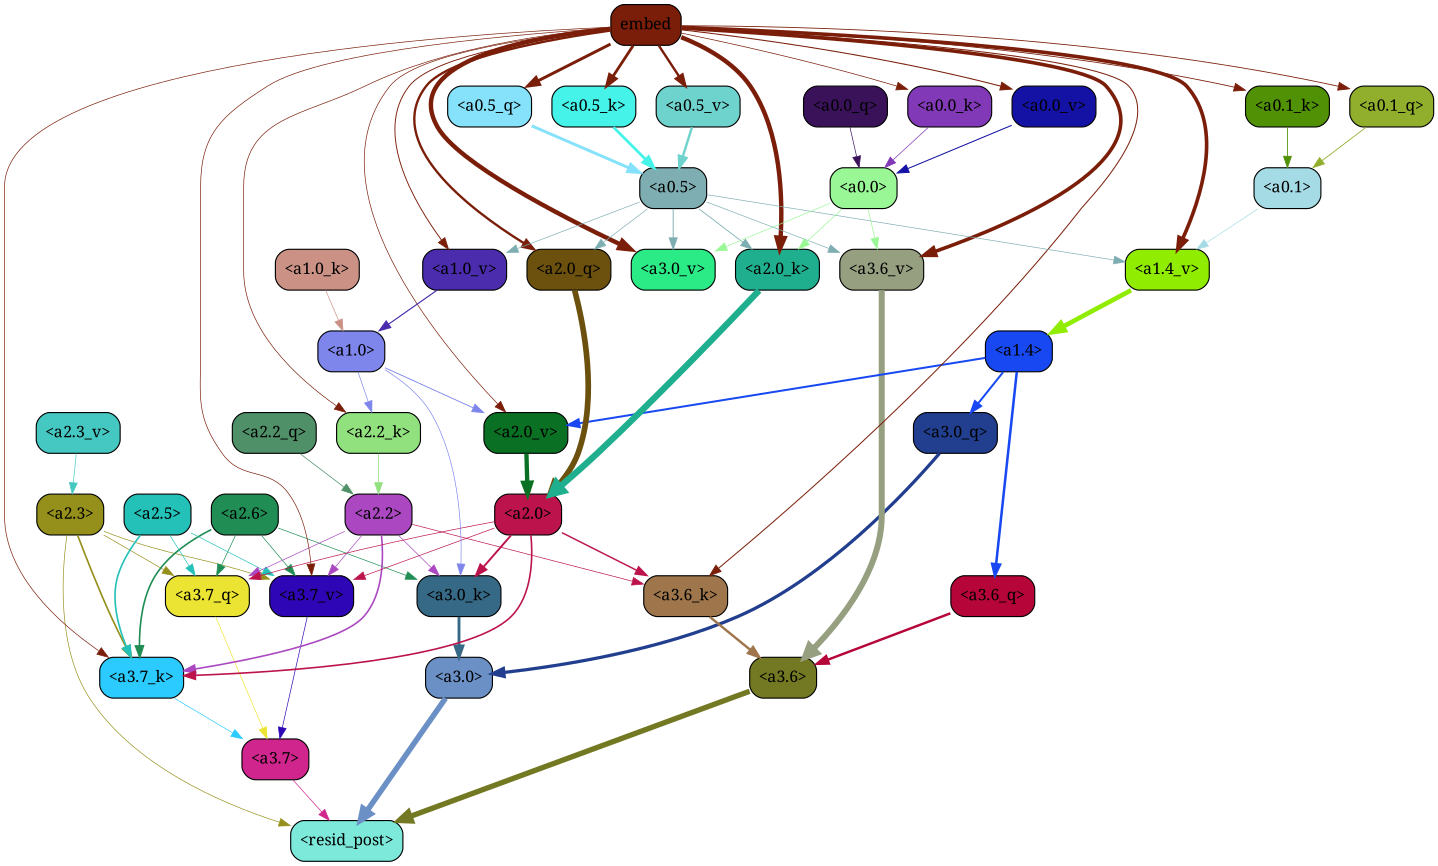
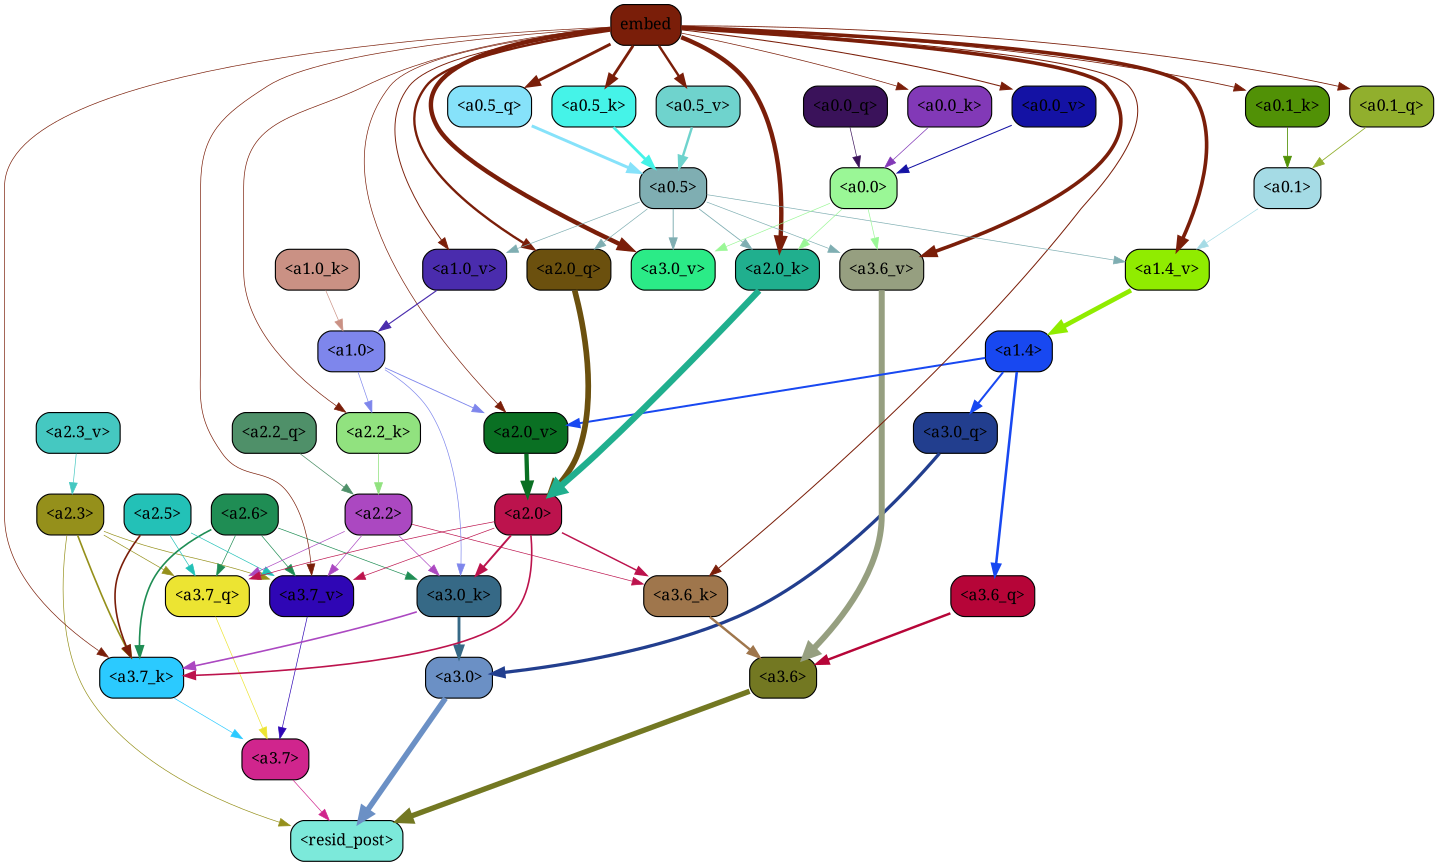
edge "<a2.5>" -> "<a3.7_k>": color #23c1b7 -> #7a1e09
edge "<a2.2>" -> "<a3.7_k>": now "<a3.0_k>" -> "<a3.7_k>"
